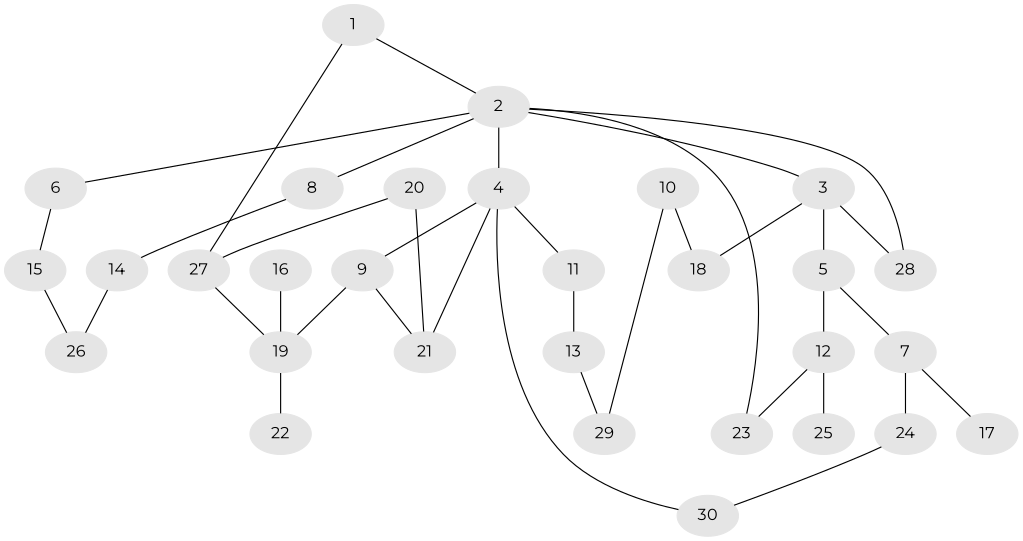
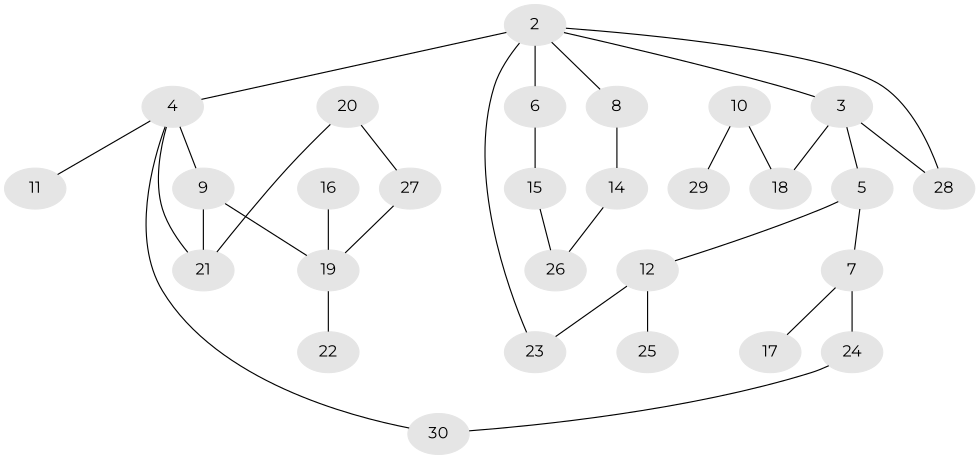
node "1": removed
node "13": removed
